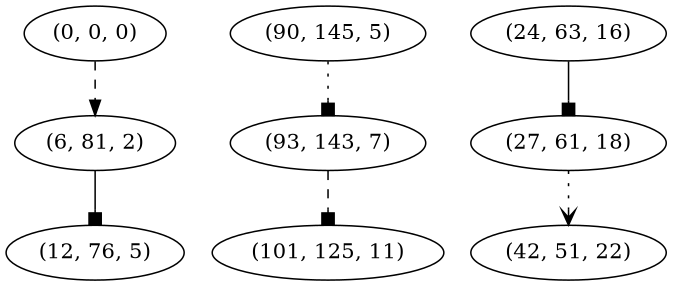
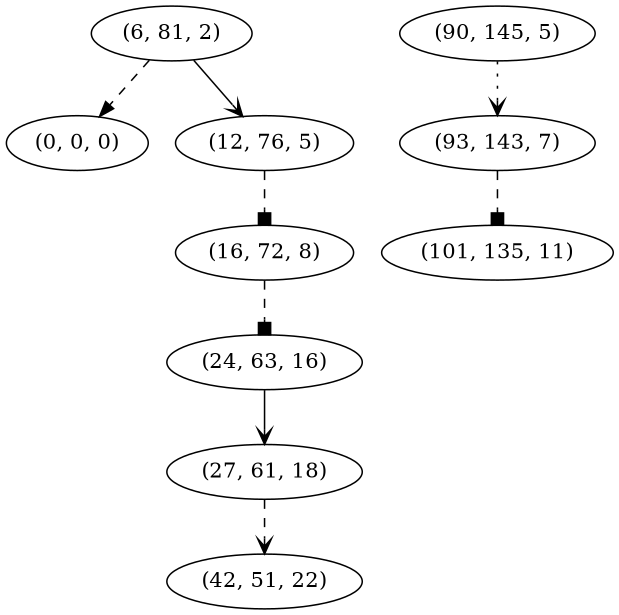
edge "(0, 0, 0)" -> "(6, 81, 2)": reversed
edge "(90, 145, 5)" -> "(93, 143, 7)": arrowhead box -> vee
edge "(24, 63, 16)" -> "(27, 61, 18)": arrowhead box -> vee
edge "(6, 81, 2)" -> "(12, 76, 5)": arrowhead box -> vee
edge "(27, 61, 18)" -> "(42, 51, 22)": style dotted -> dashed
node "(16, 72, 8)": added
node "(101, 125, 11)": label "(101, 125, 11)" -> "(101, 135, 11)"
